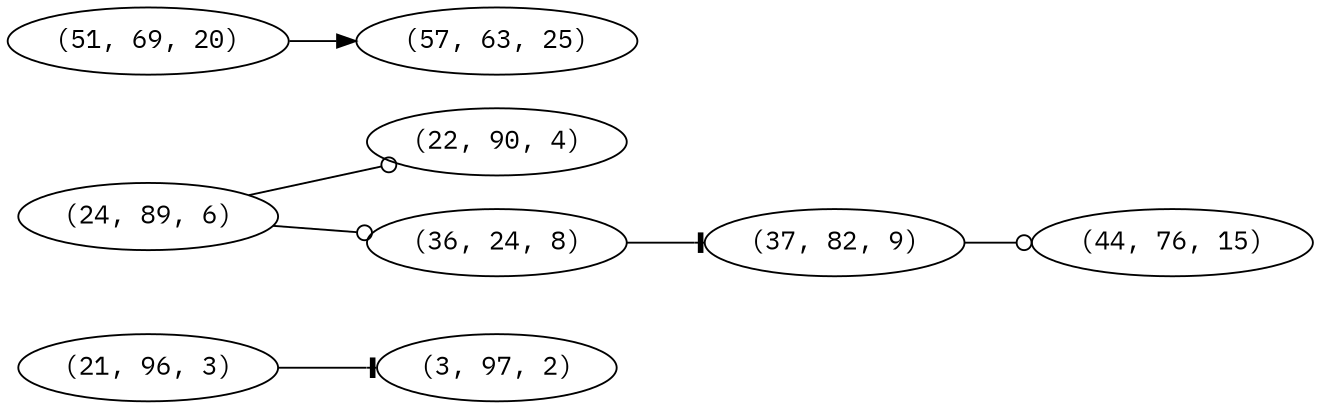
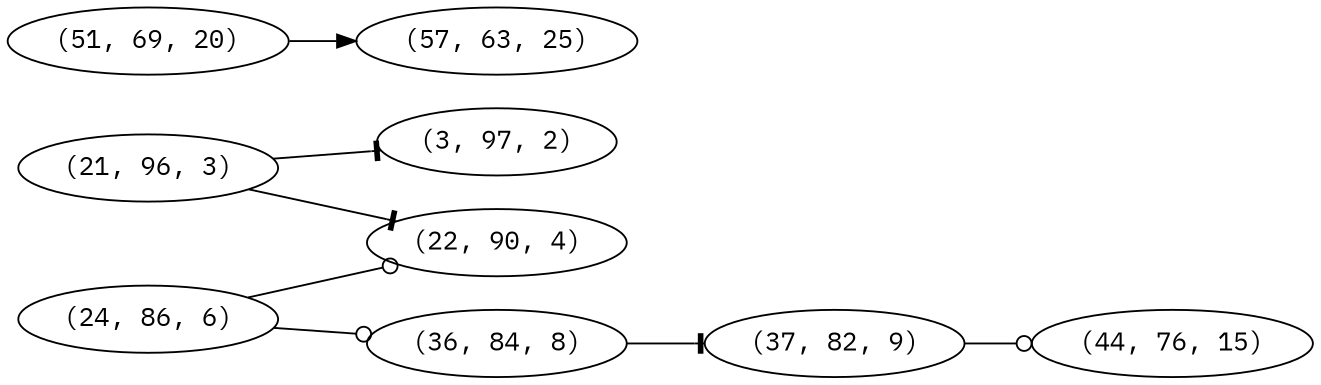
edge "(21, 96, 3)" -> "(22, 90, 4)": added
node "(24, 89, 6)": label "(24, 89, 6)" -> "(24, 86, 6)"
node "(36, 24, 8)": label "(36, 24, 8)" -> "(36, 84, 8)"
